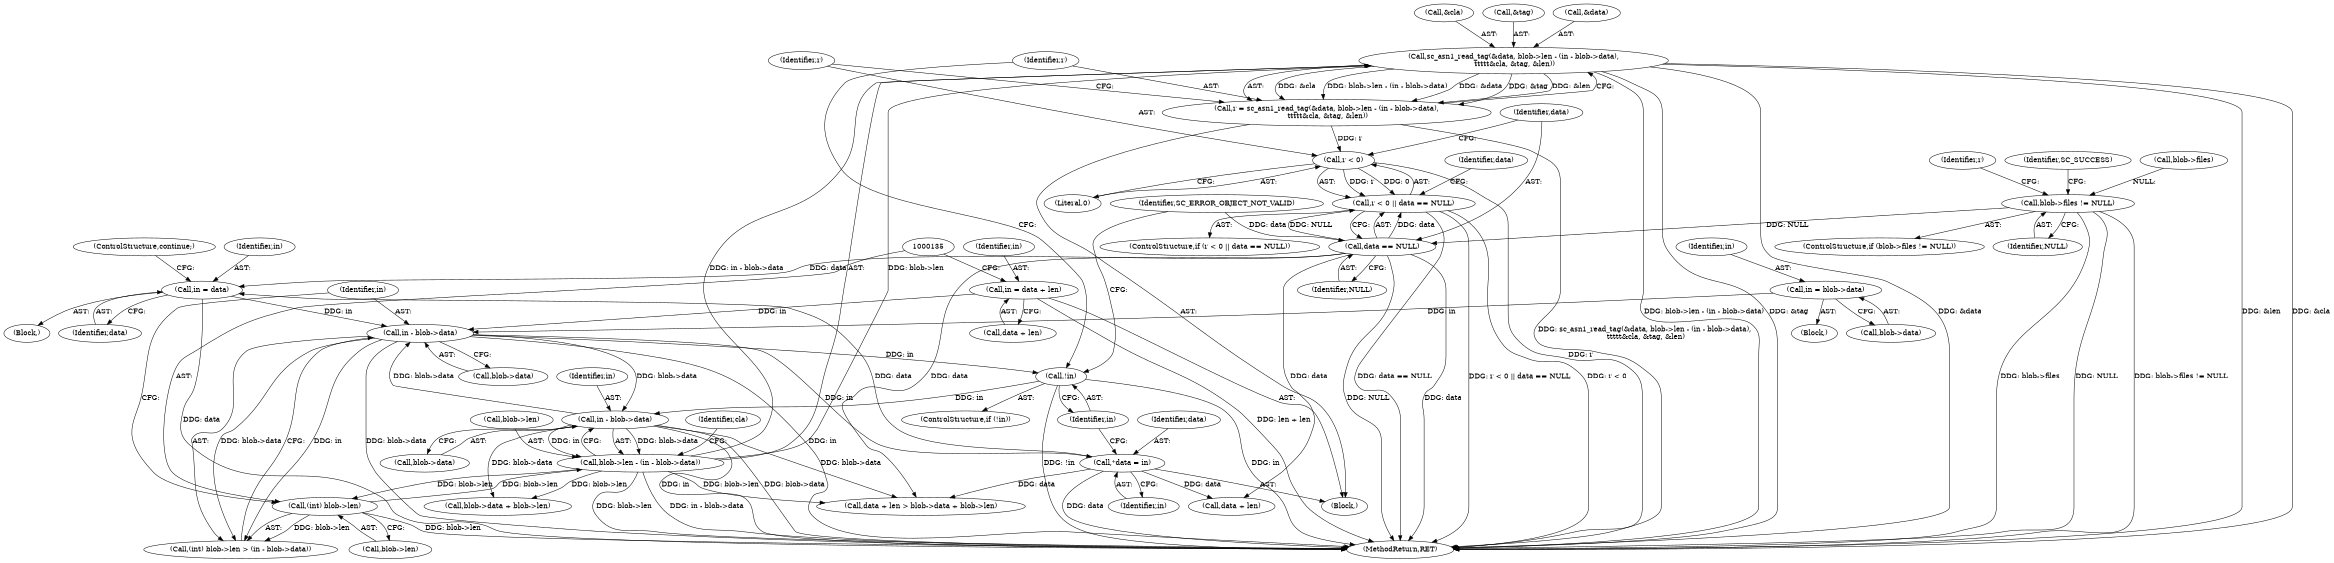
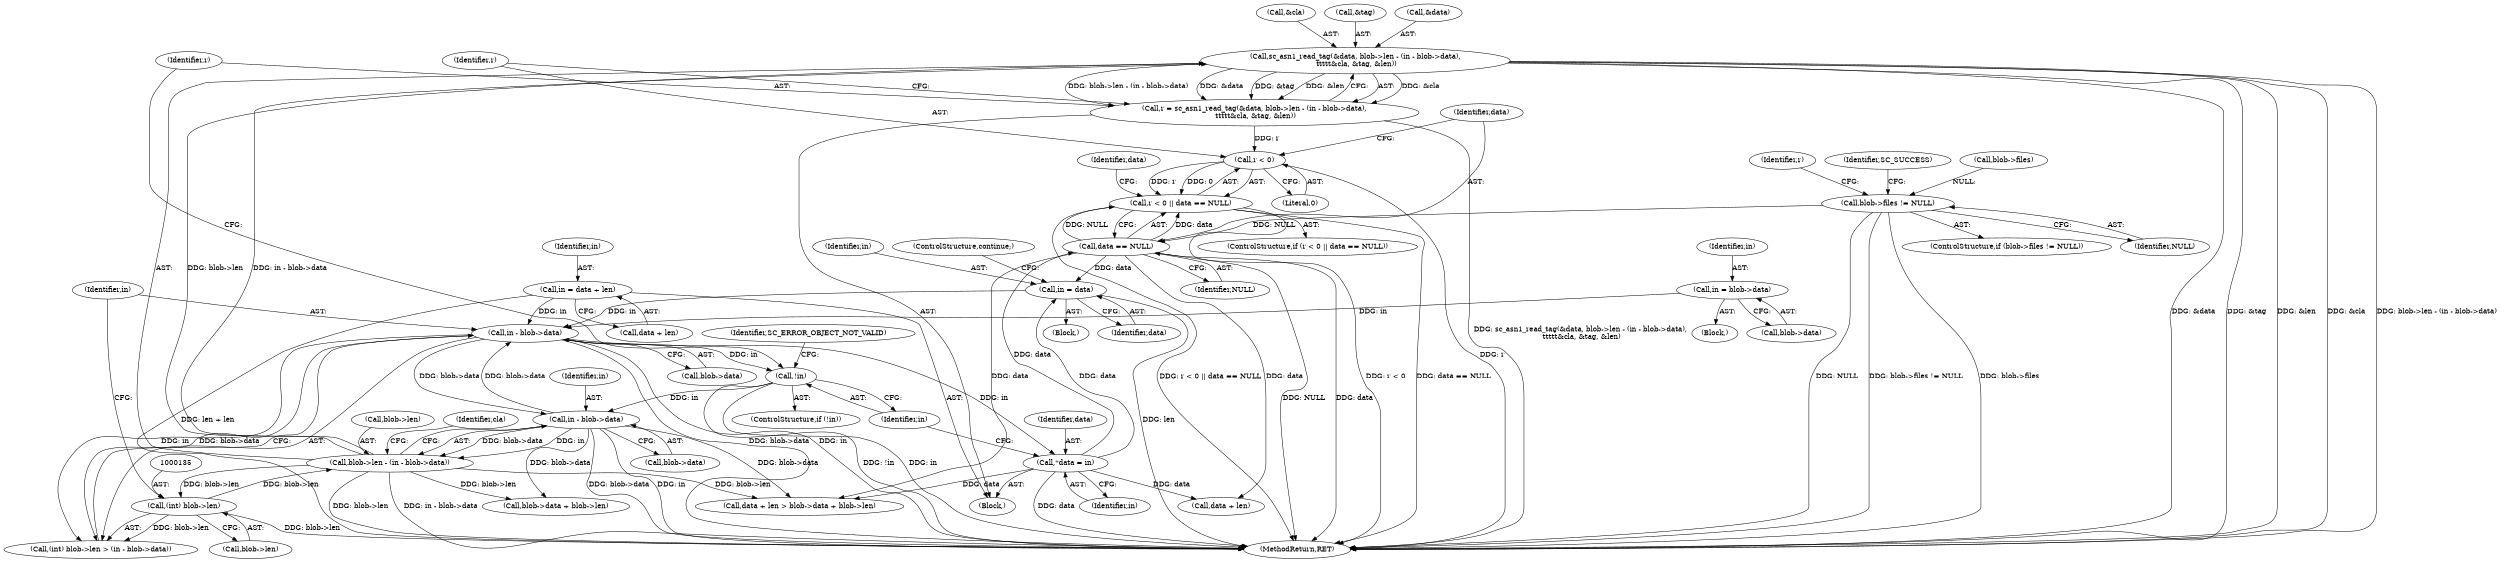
edge "(Identifier,SC_ERROR_OBJECT_NOT_VALID)" -> "(Call,data == NULL)": now "(Call,*data = in)" -> "(Call,data == NULL)"
edge "1000135" -> "(Call,in = data + len)": removed, label "CFG:"
edge "(Call,in = data)" -> "(MethodReturn,RET)": label "DDG: data" -> "DDG: len"
